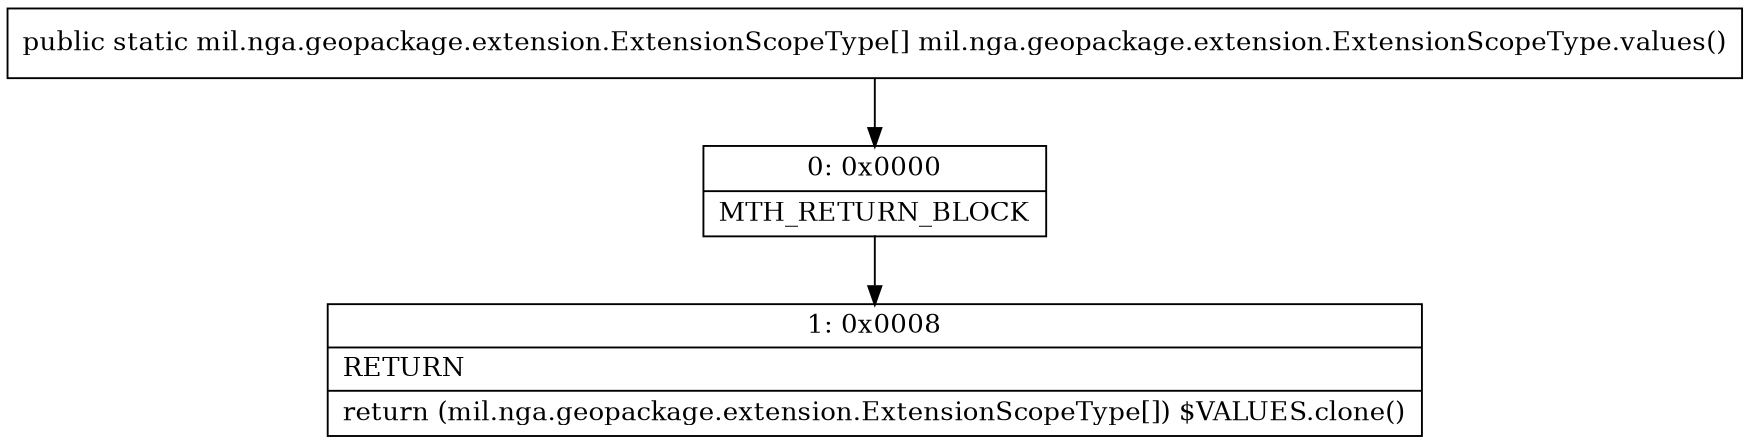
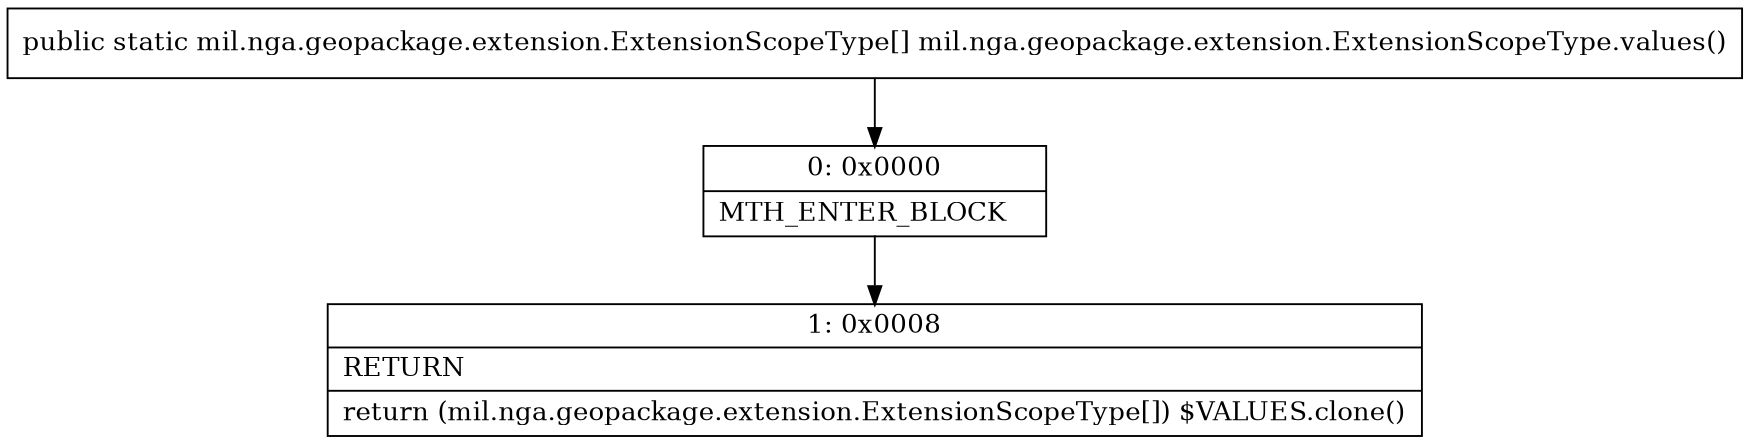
node "0: 0x0000": text "MTH_RETURN_BLOCK" -> "MTH_ENTER_BLOCK"
